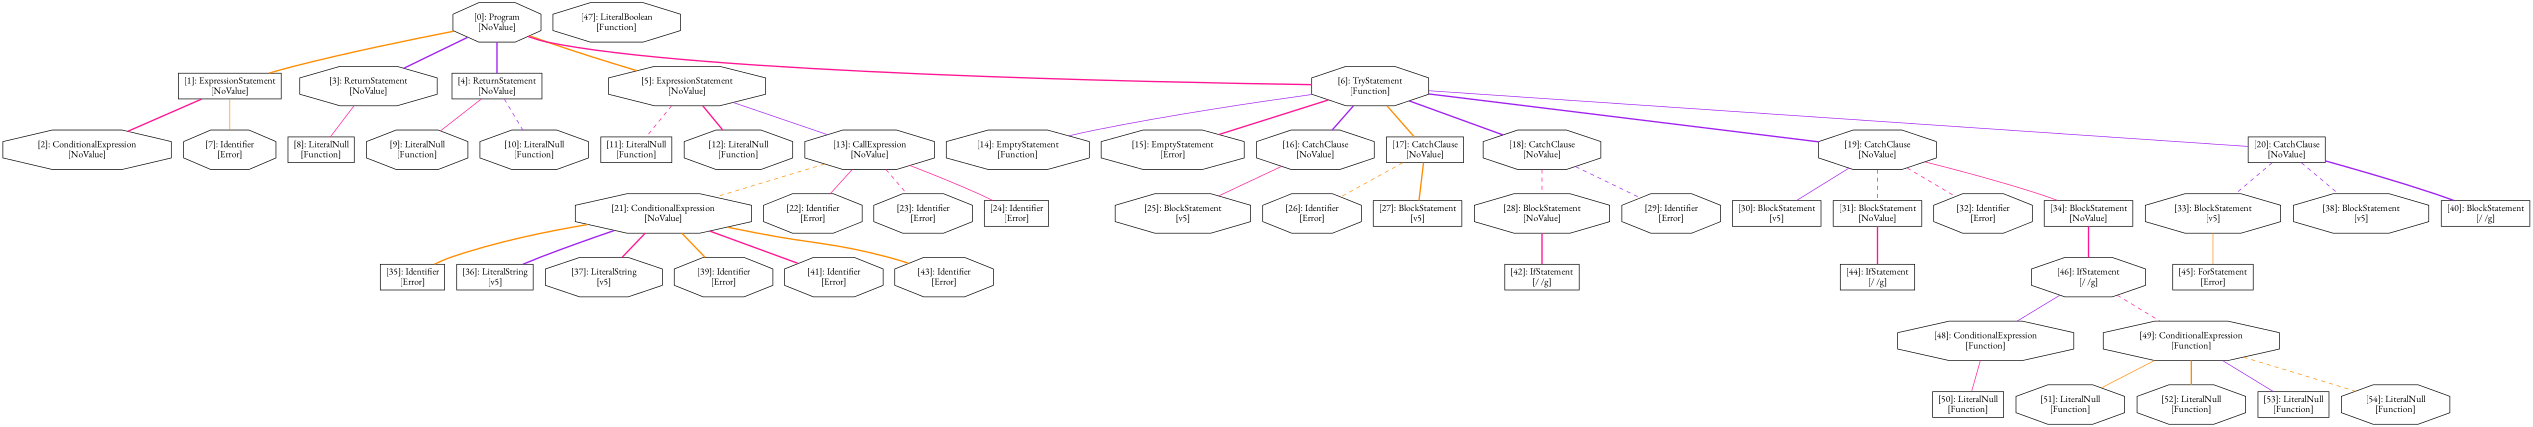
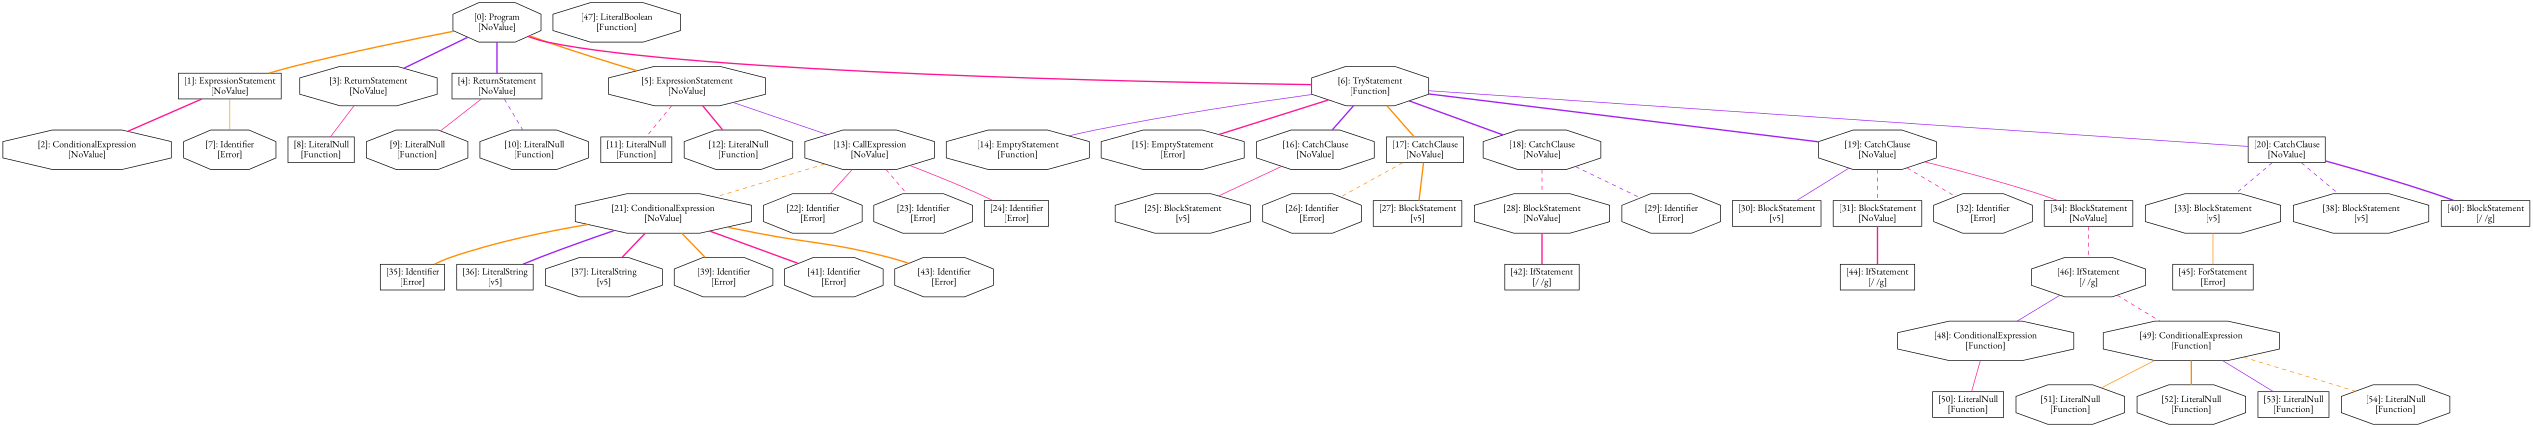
edge "[34]: BlockStatement [NoValue]" -- "[46]: IfStatement [/ /g]": style bold -> dashed
